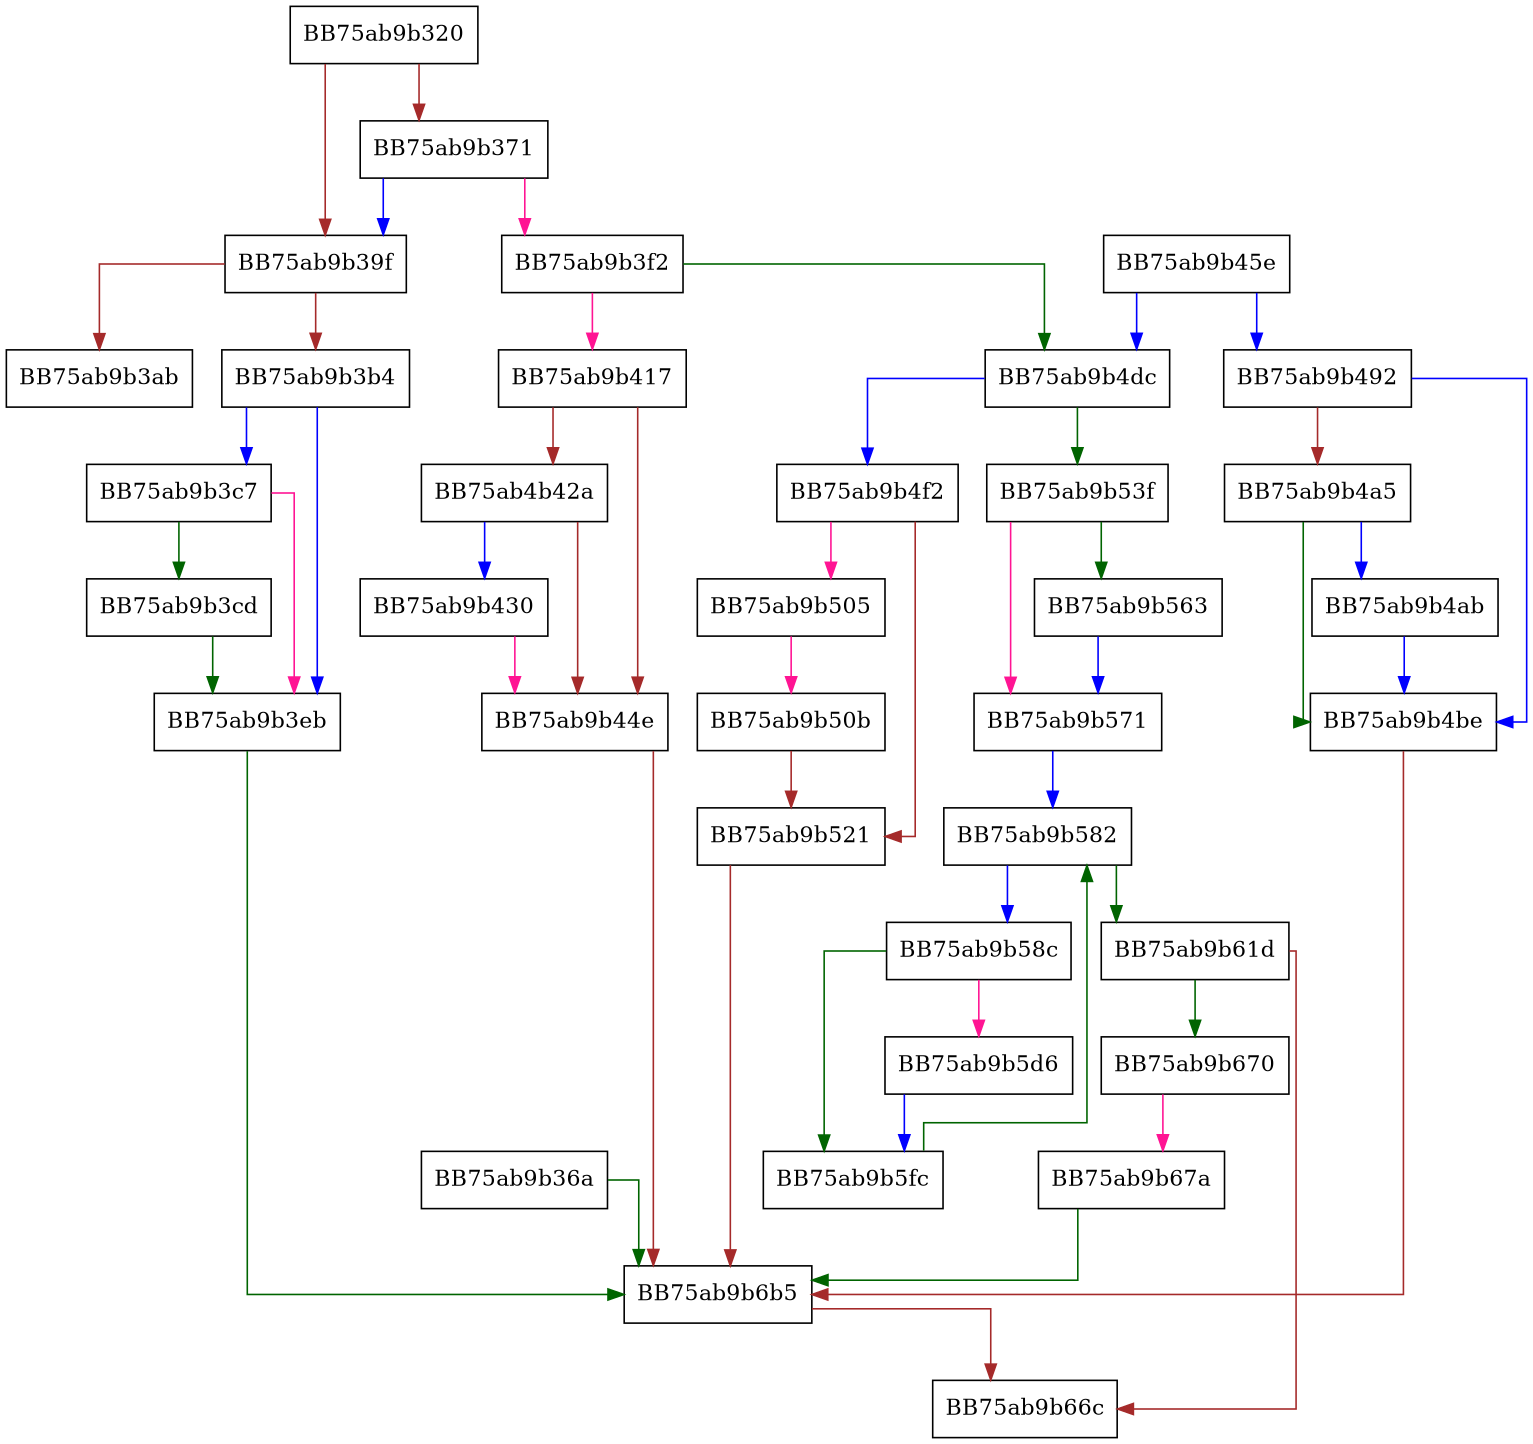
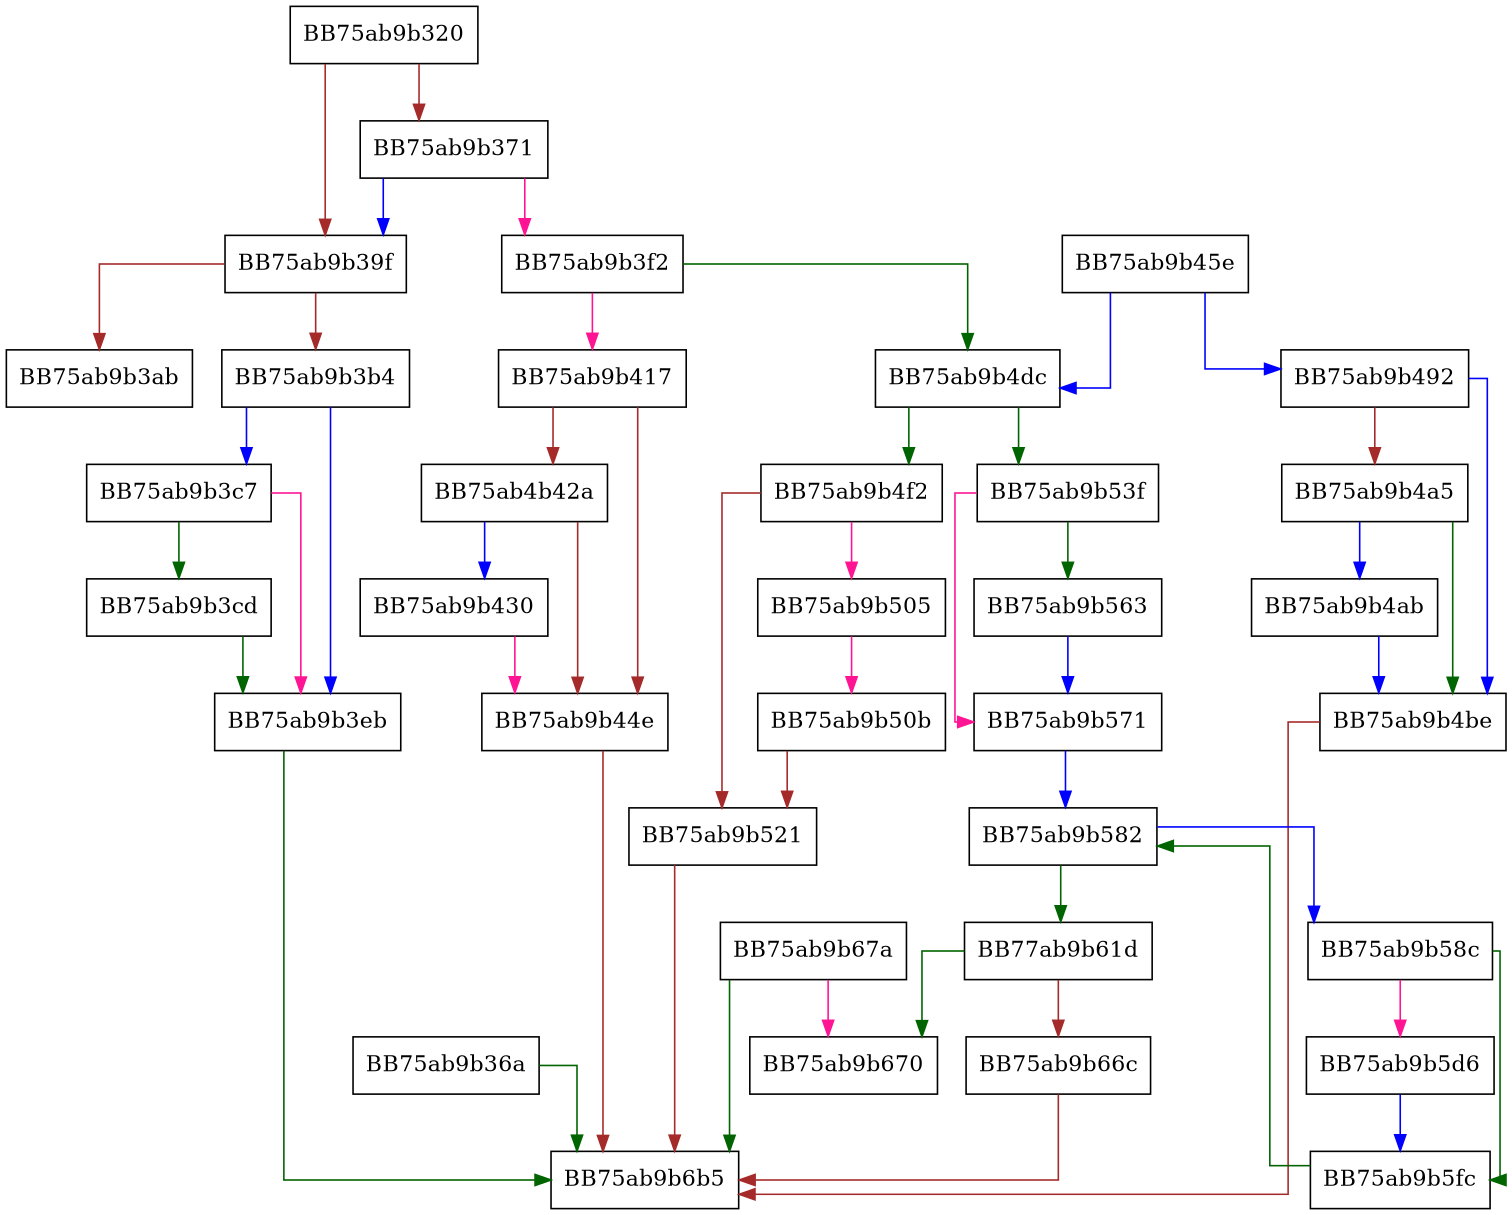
edge "BB75ab9b4dc" -> "BB75ab9b4f2": color blue -> darkgreen
node "BB75ab9b61d": label "BB75ab9b61d" -> "BB77ab9b61d"
edge "BB75ab9b670" -> "BB75ab9b67a": reversed
edge "BB75ab9b6b5" -> "BB75ab9b66c": reversed
